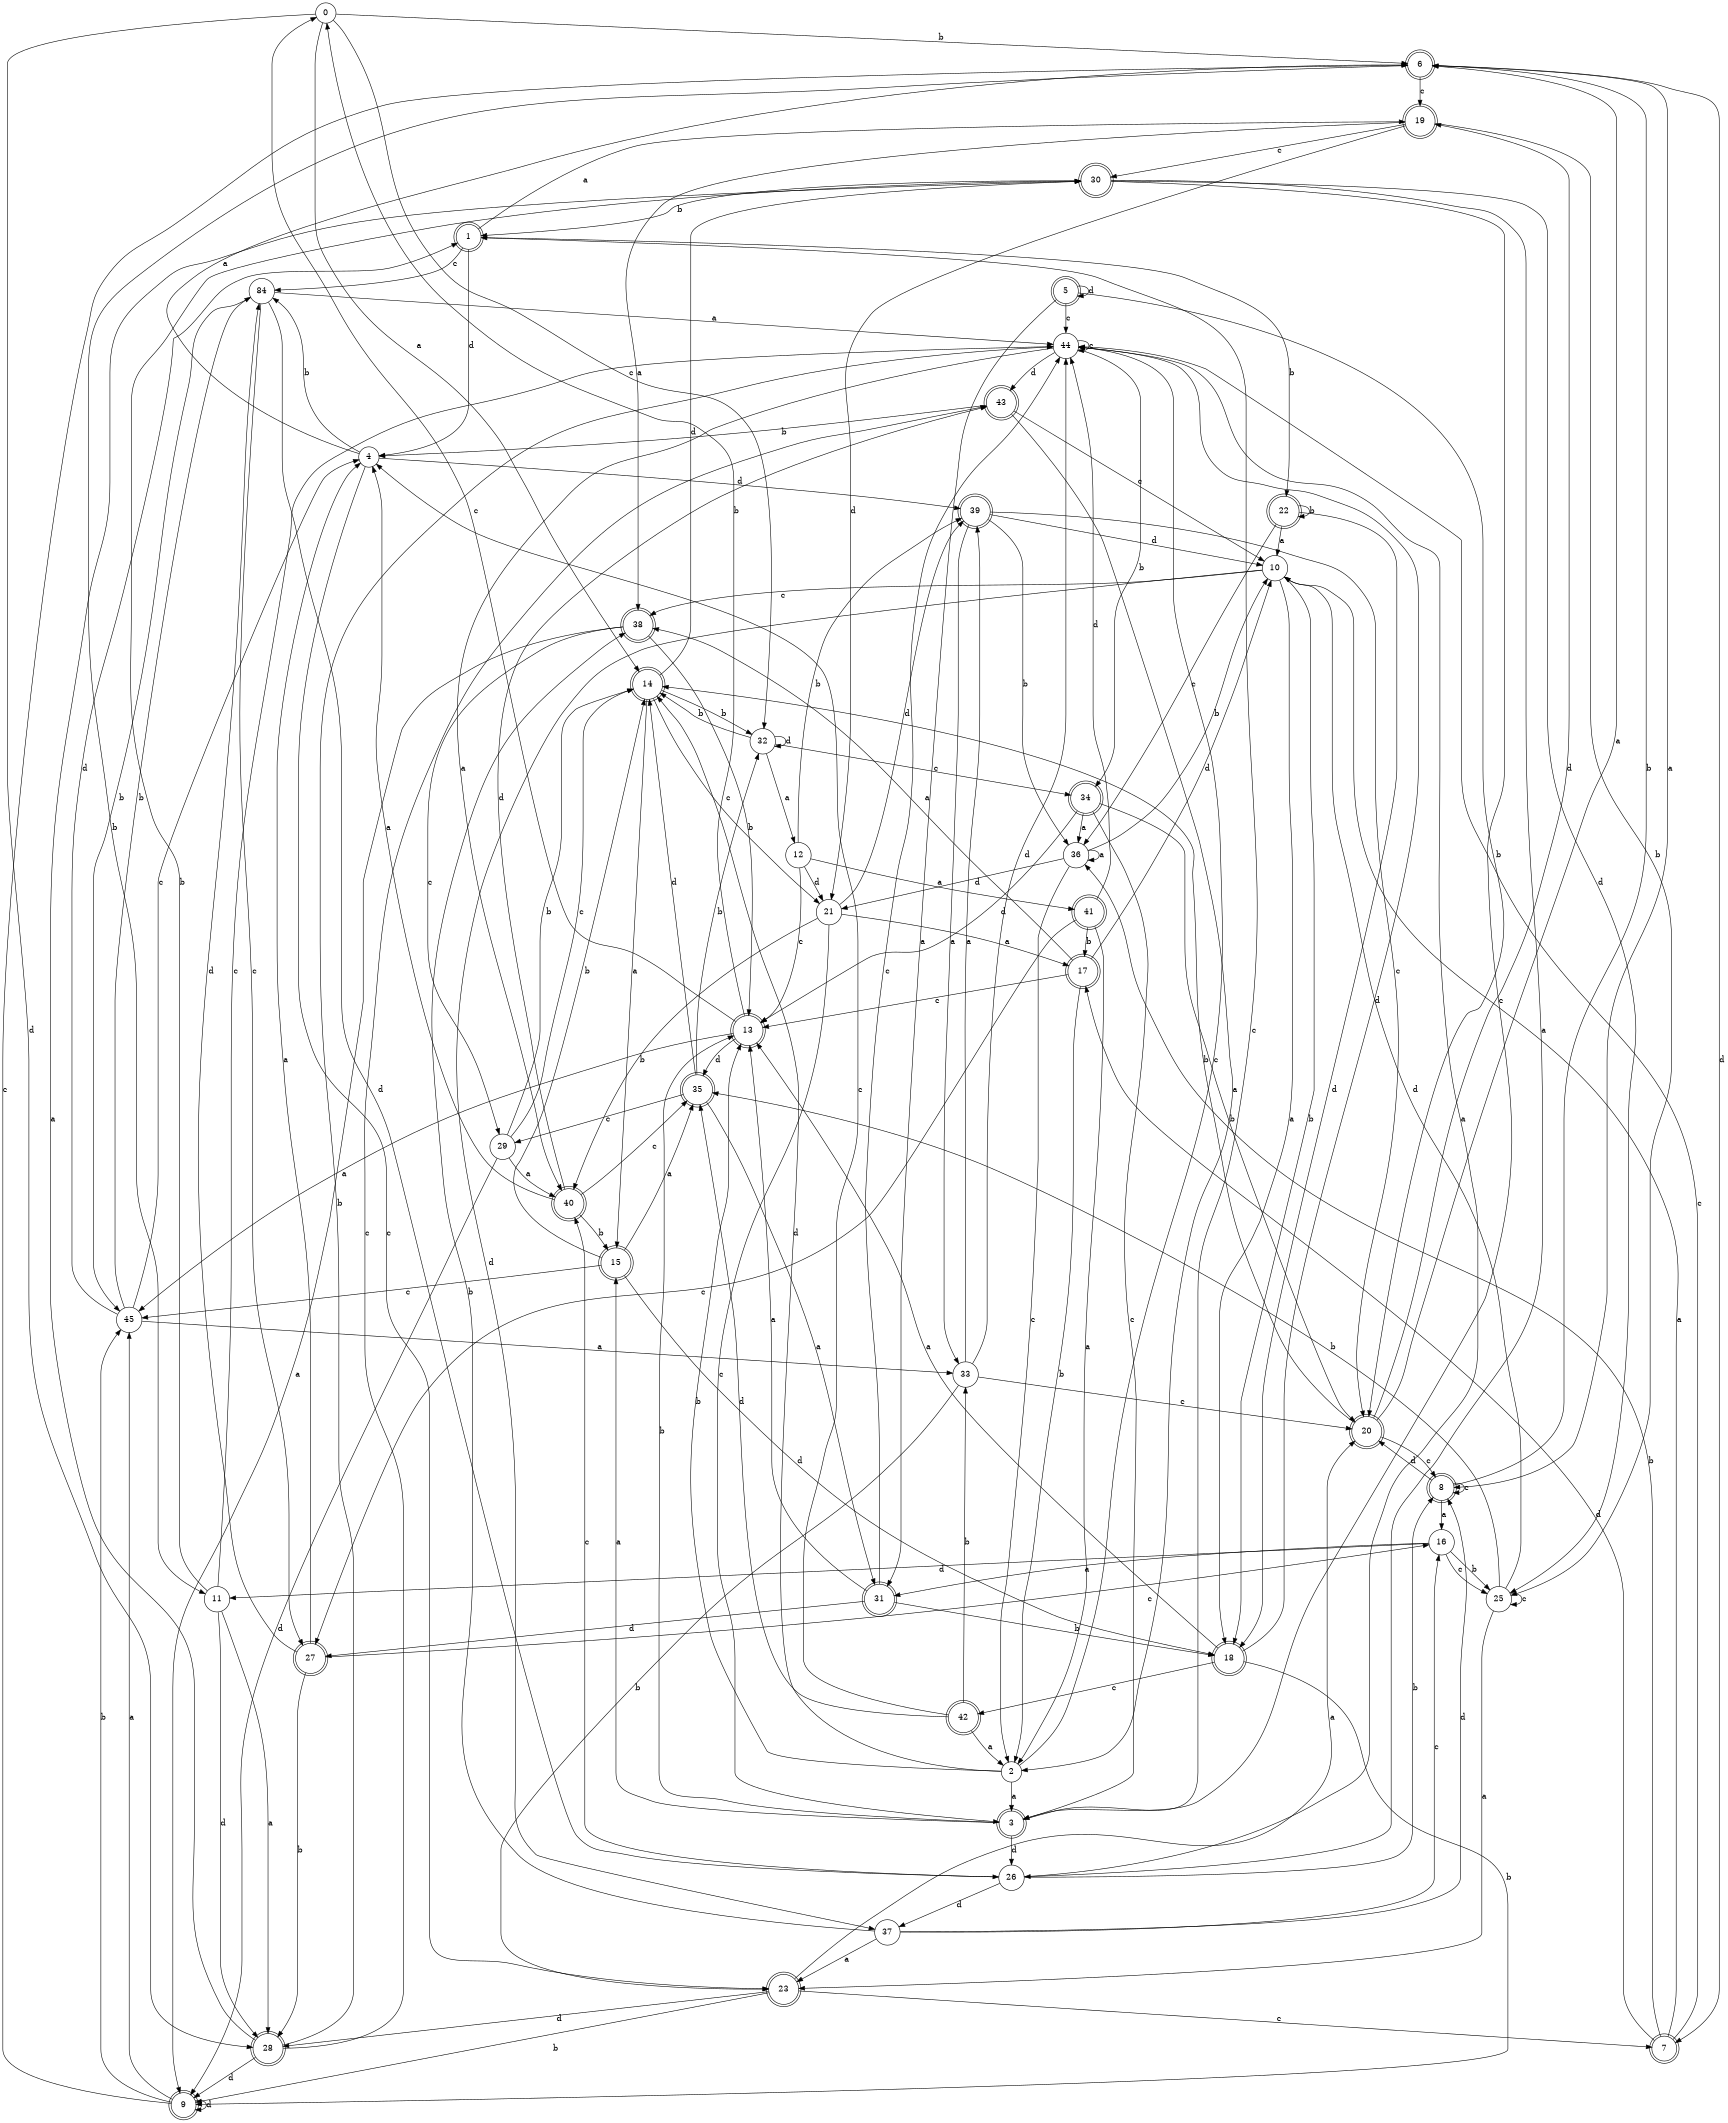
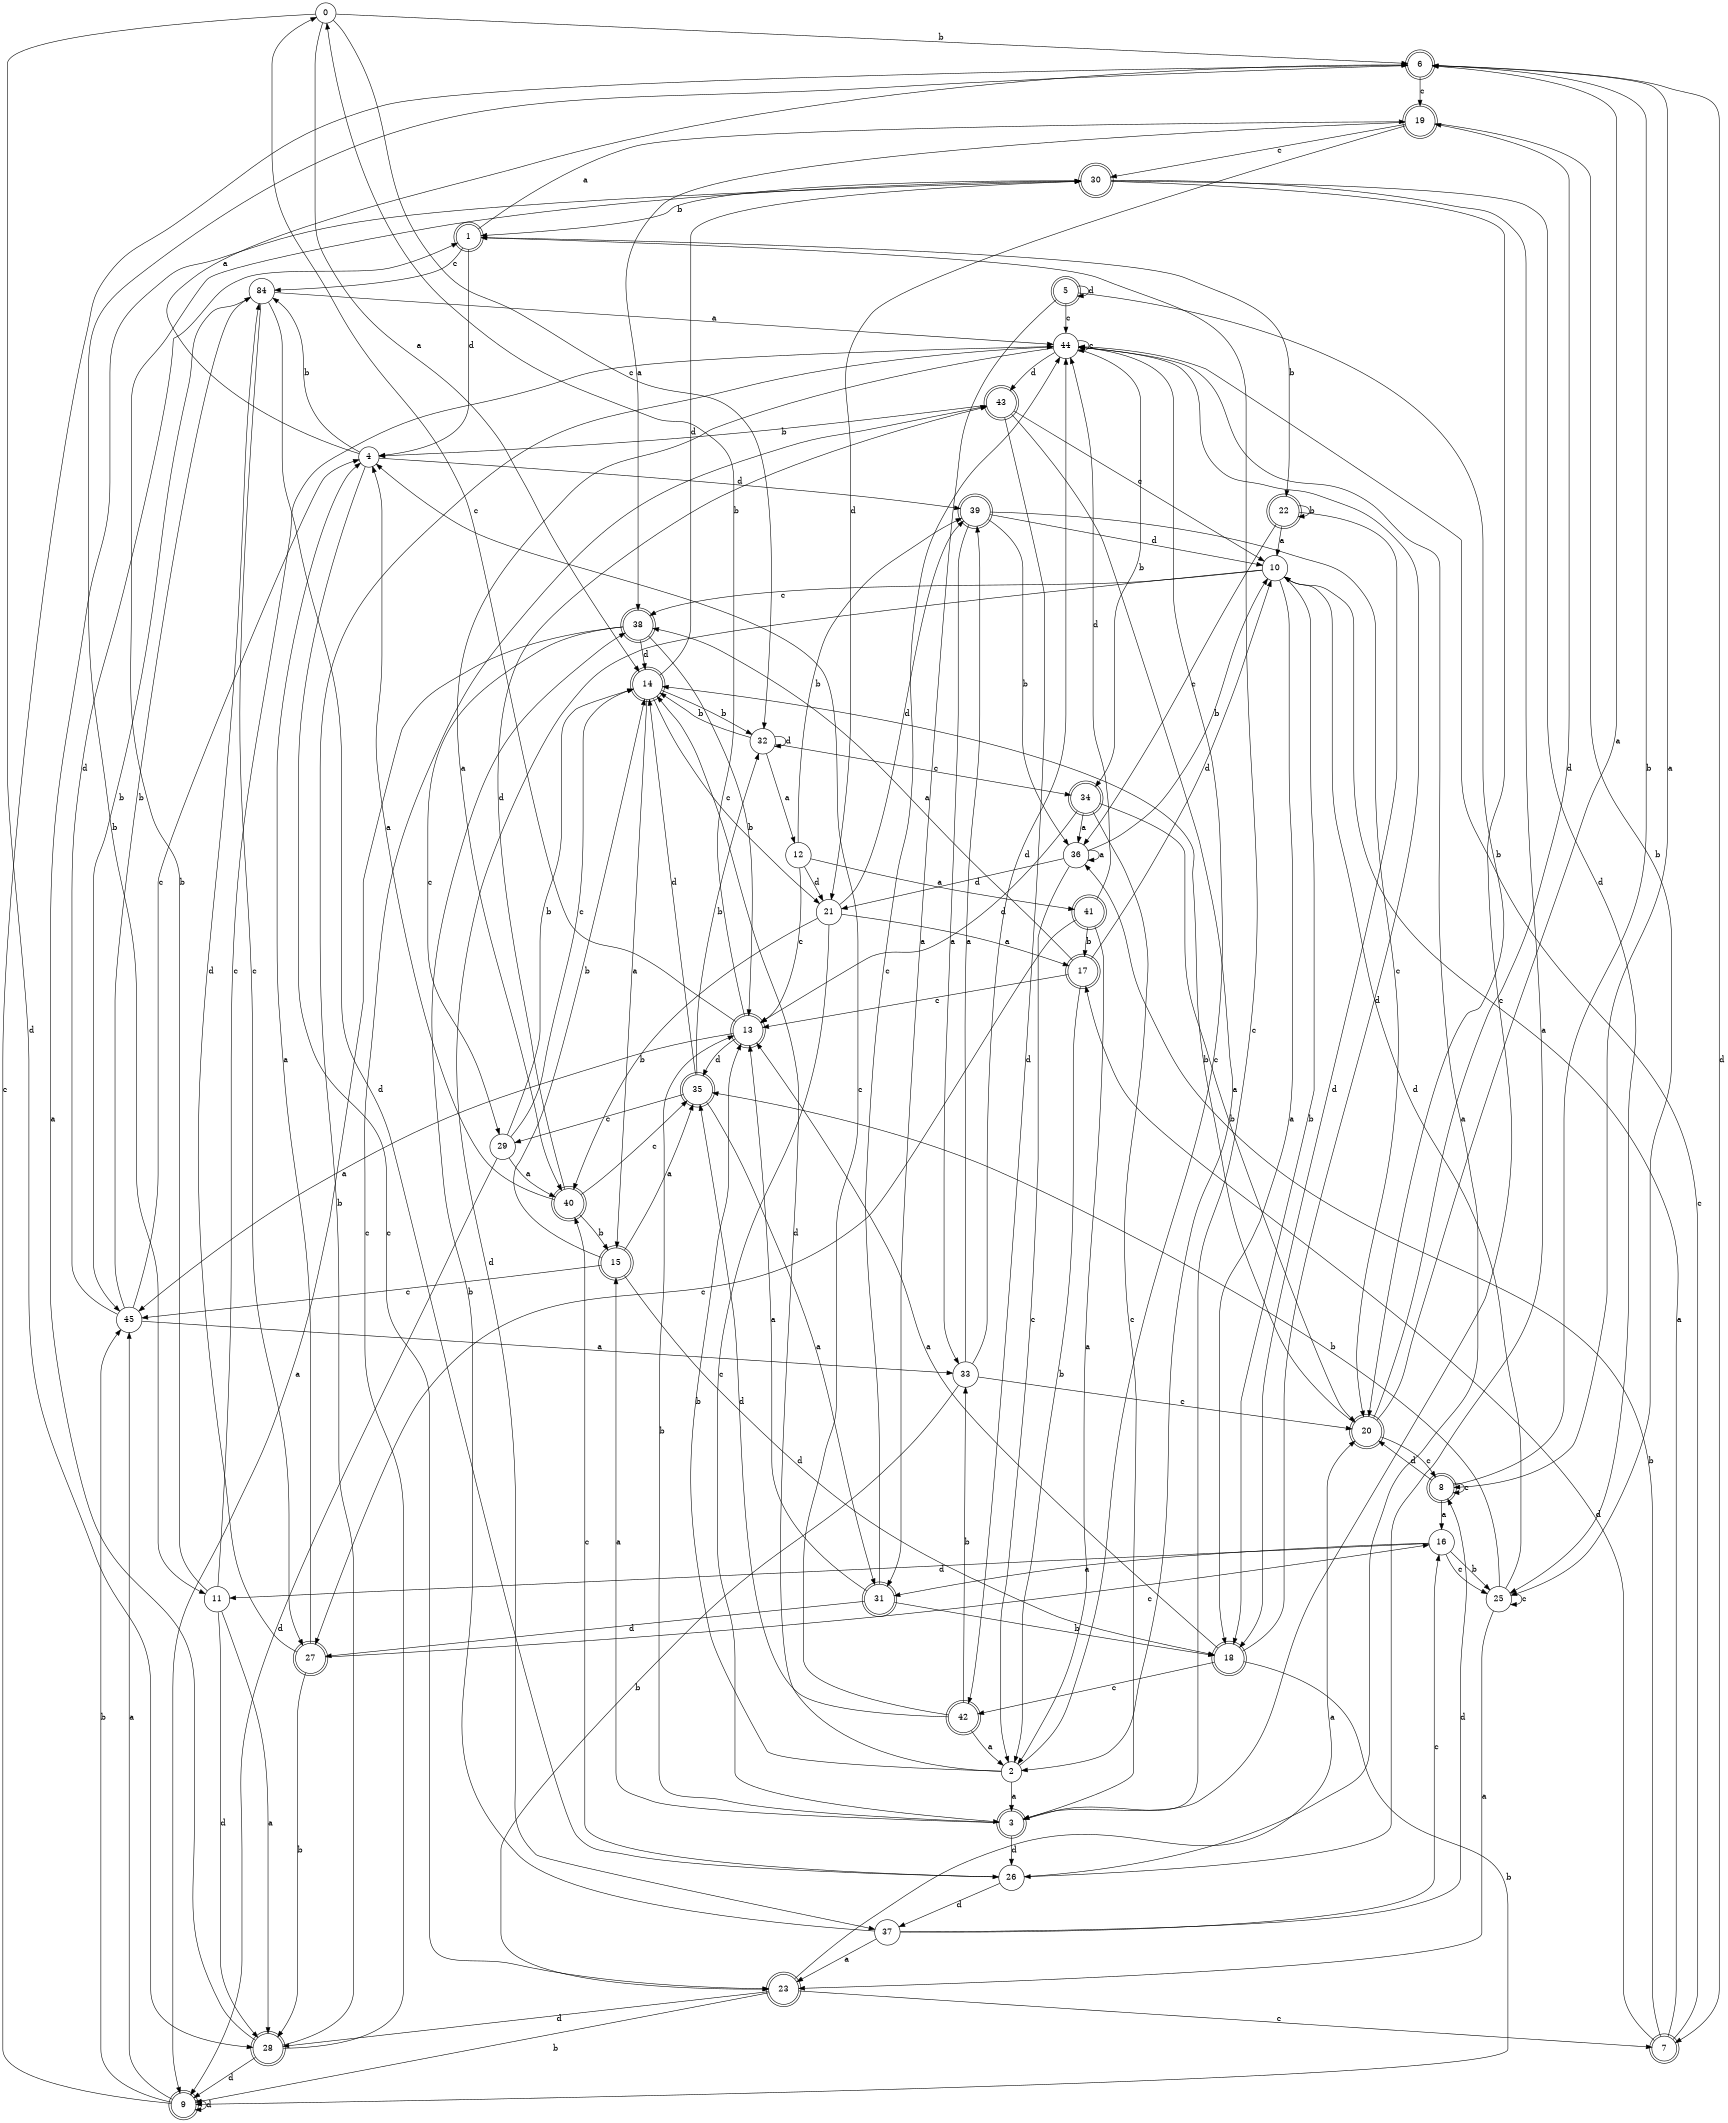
edge "38" -> "14": added, label "d"
edge "43" -> "42": added, label "d"
edge "26" -> "8": removed, label "b"
